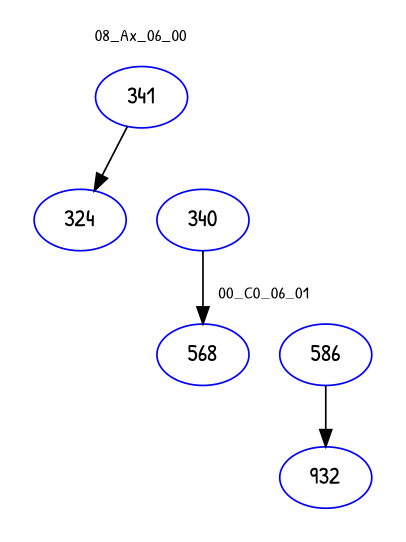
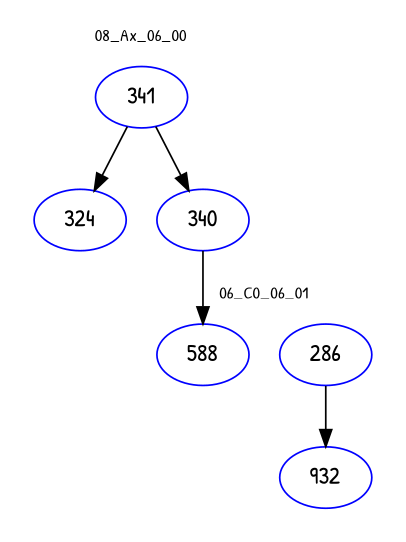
edge "341" -> "340": added
cluster "00_C0_06_01": label "00_C0_06_01" -> "06_C0_06_01"
node "568": label "568" -> "588"
node "586": label "586" -> "286"
